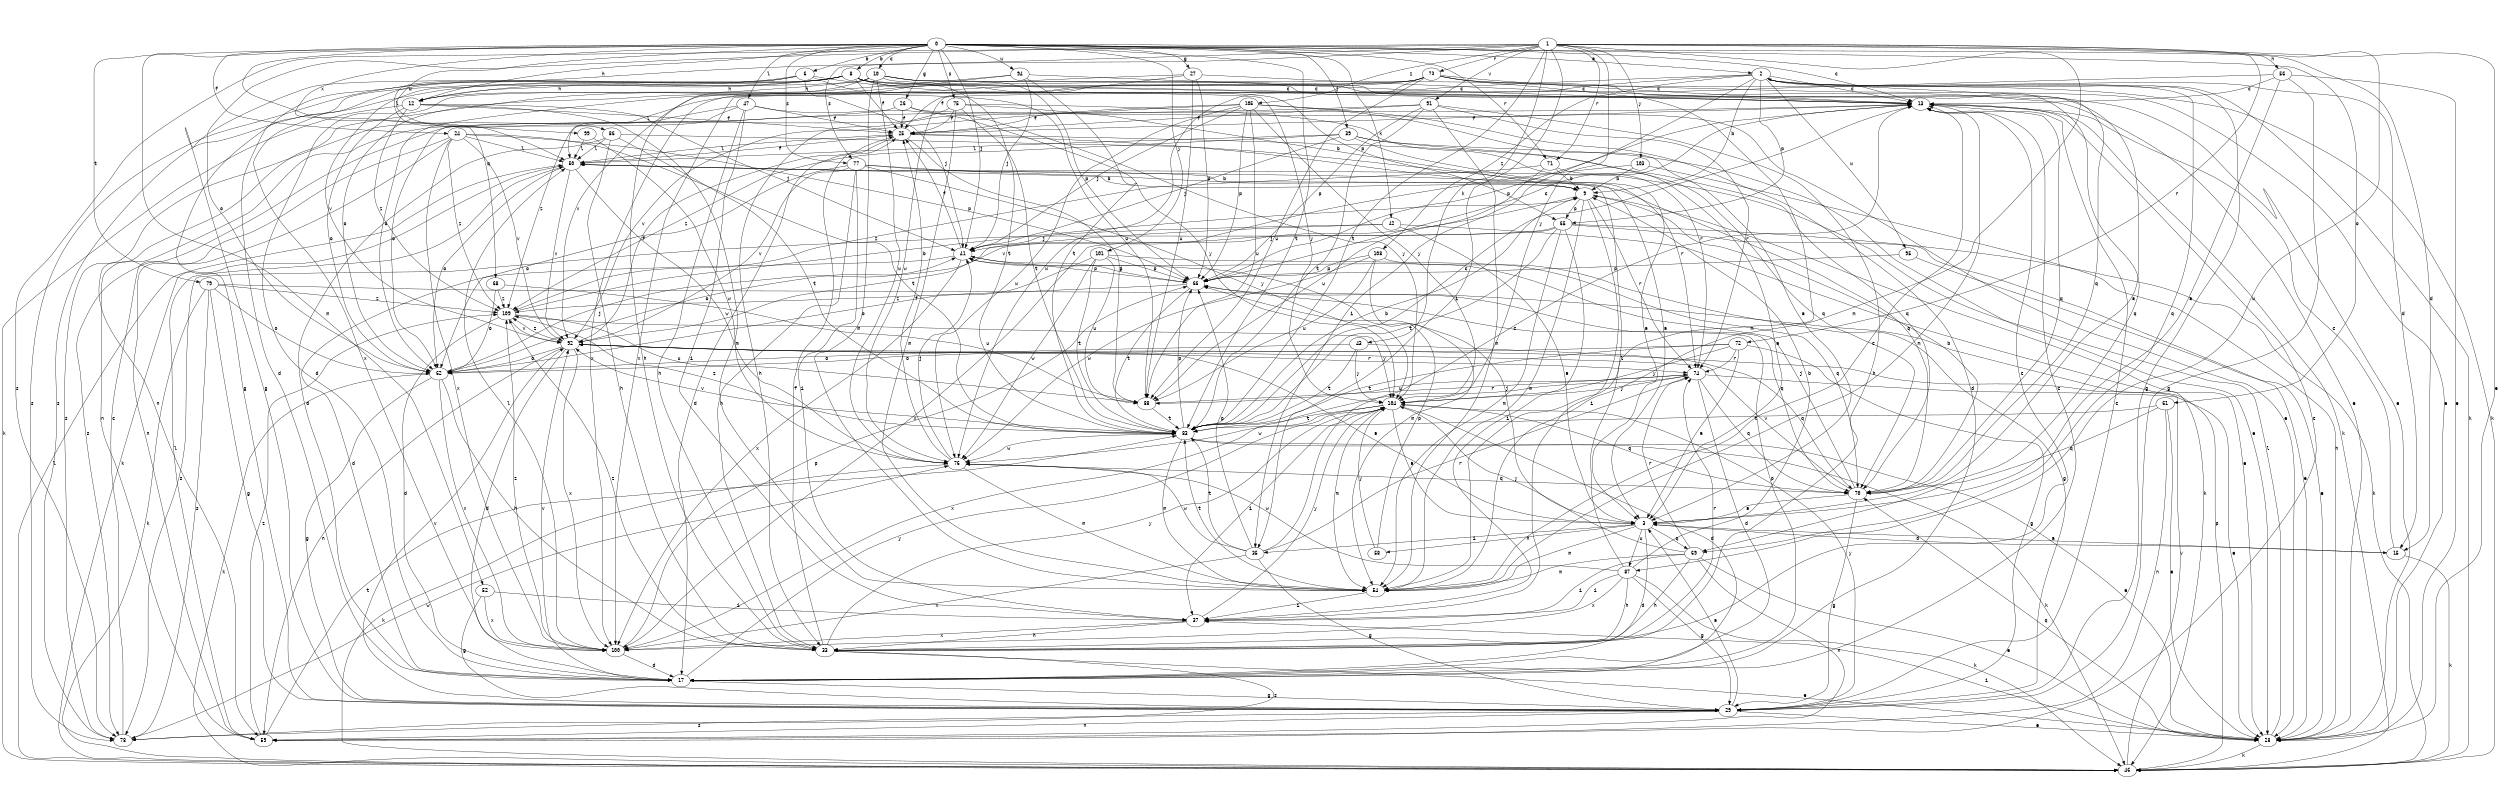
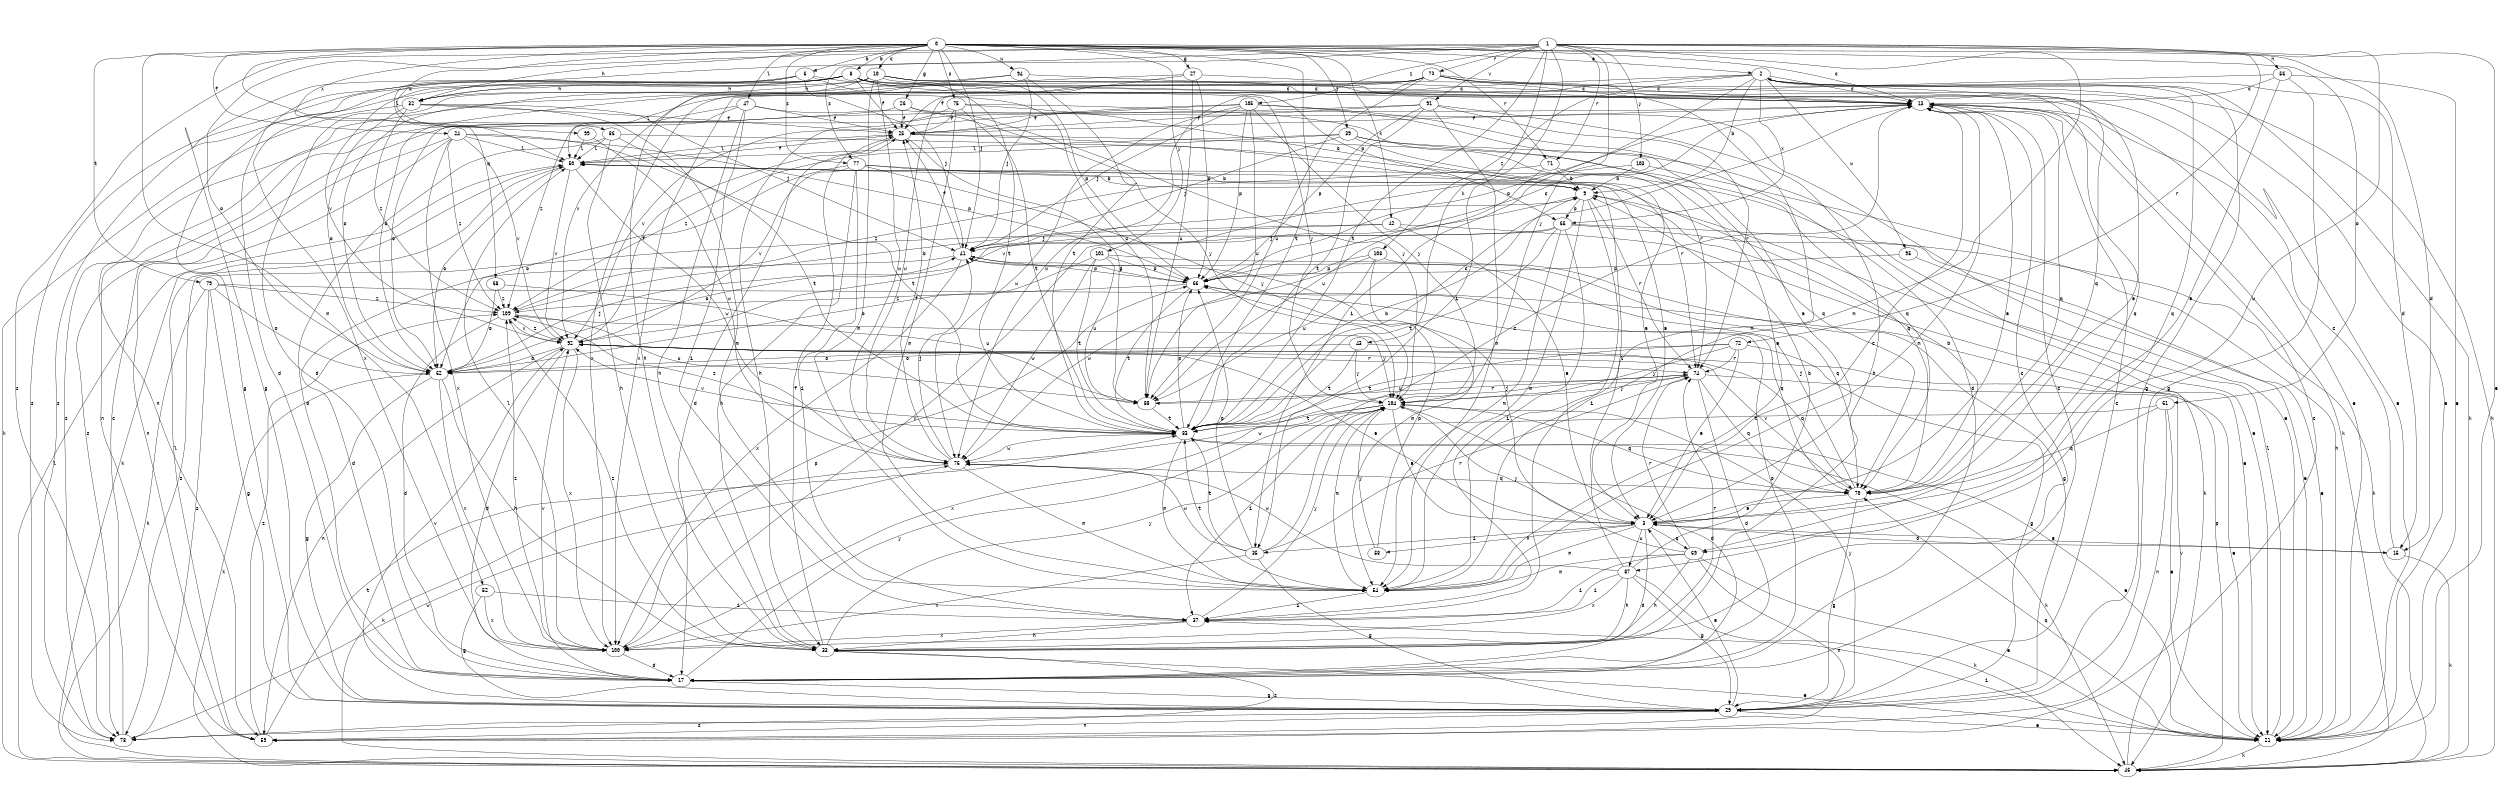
node "12": label "12" -> "32"
edge "2" -> "65": label "p" -> "x"
edge "13" -> "3": added, label "a"
node "28": label "28" -> "21"
